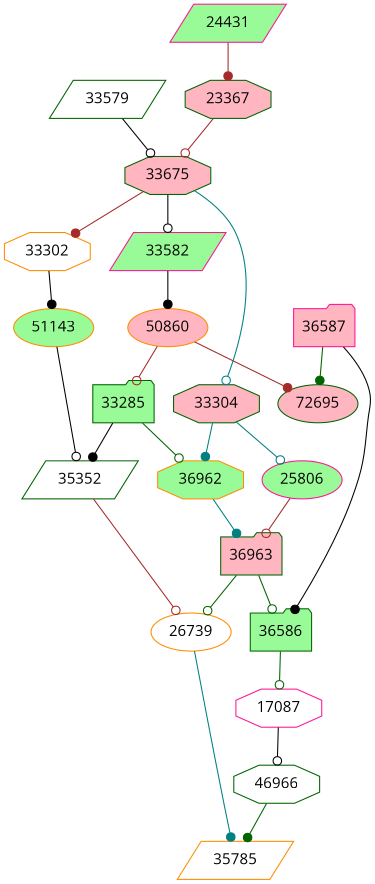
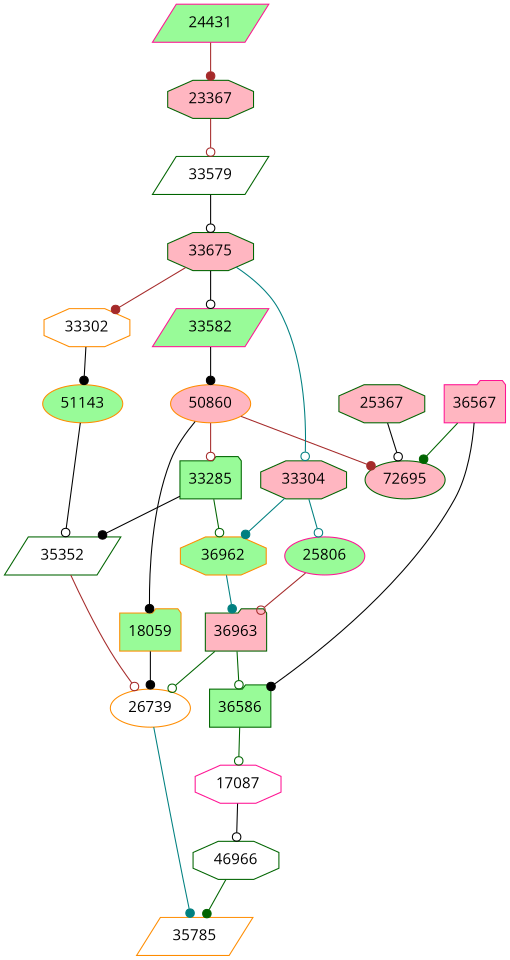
edge "23367" -> "33675": now "23367" -> "33579"
node "36587": label "36587" -> "36567"
node "25367": added
node "18059": added
